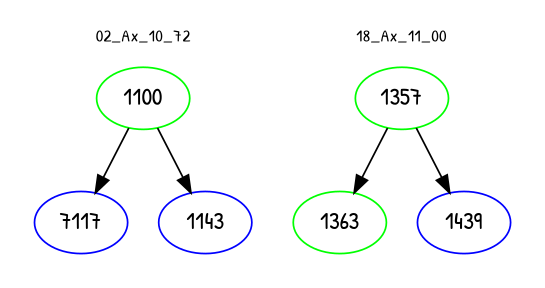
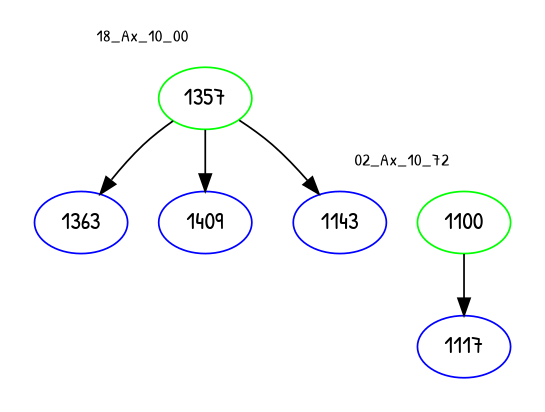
cluster "18_Ax_11_00": label "18_Ax_11_00" -> "18_Ax_10_00"
edge "1100" -> "1143": now "1357" -> "1143"
node "7117": label "7117" -> "1117"
node "1363": color green -> blue
node "1439": label "1439" -> "1409"
